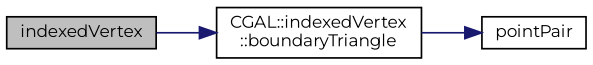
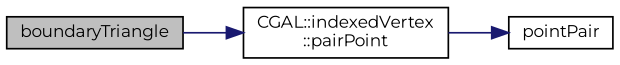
node "indexedVertex": label "indexedVertex" -> "boundaryTriangle"
node "CGAL::indexedVertex ::boundaryTriangle": label "CGAL::indexedVertex ::boundaryTriangle" -> "CGAL::indexedVertex ::pairPoint"
